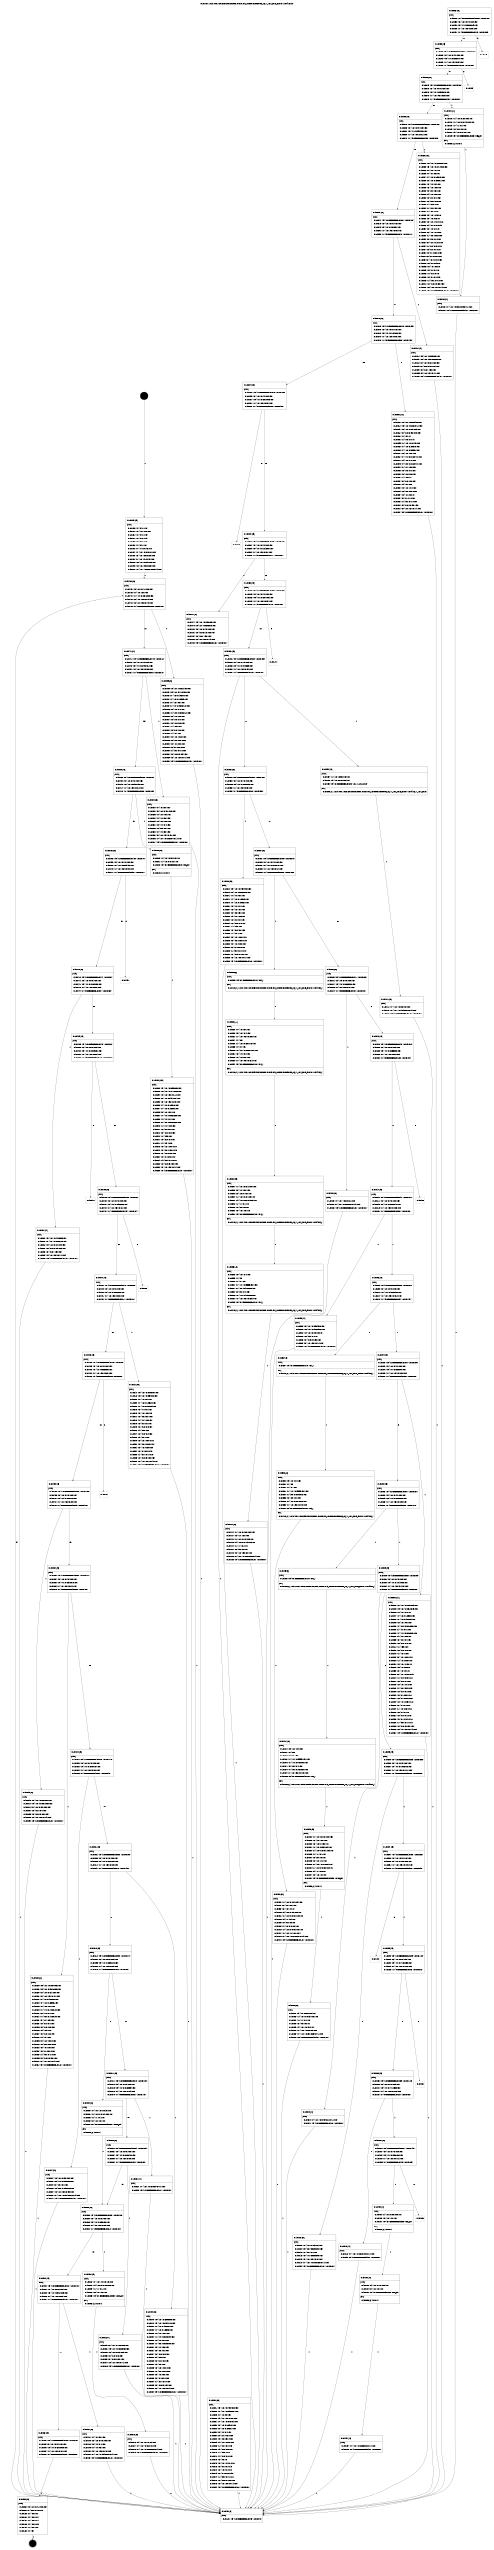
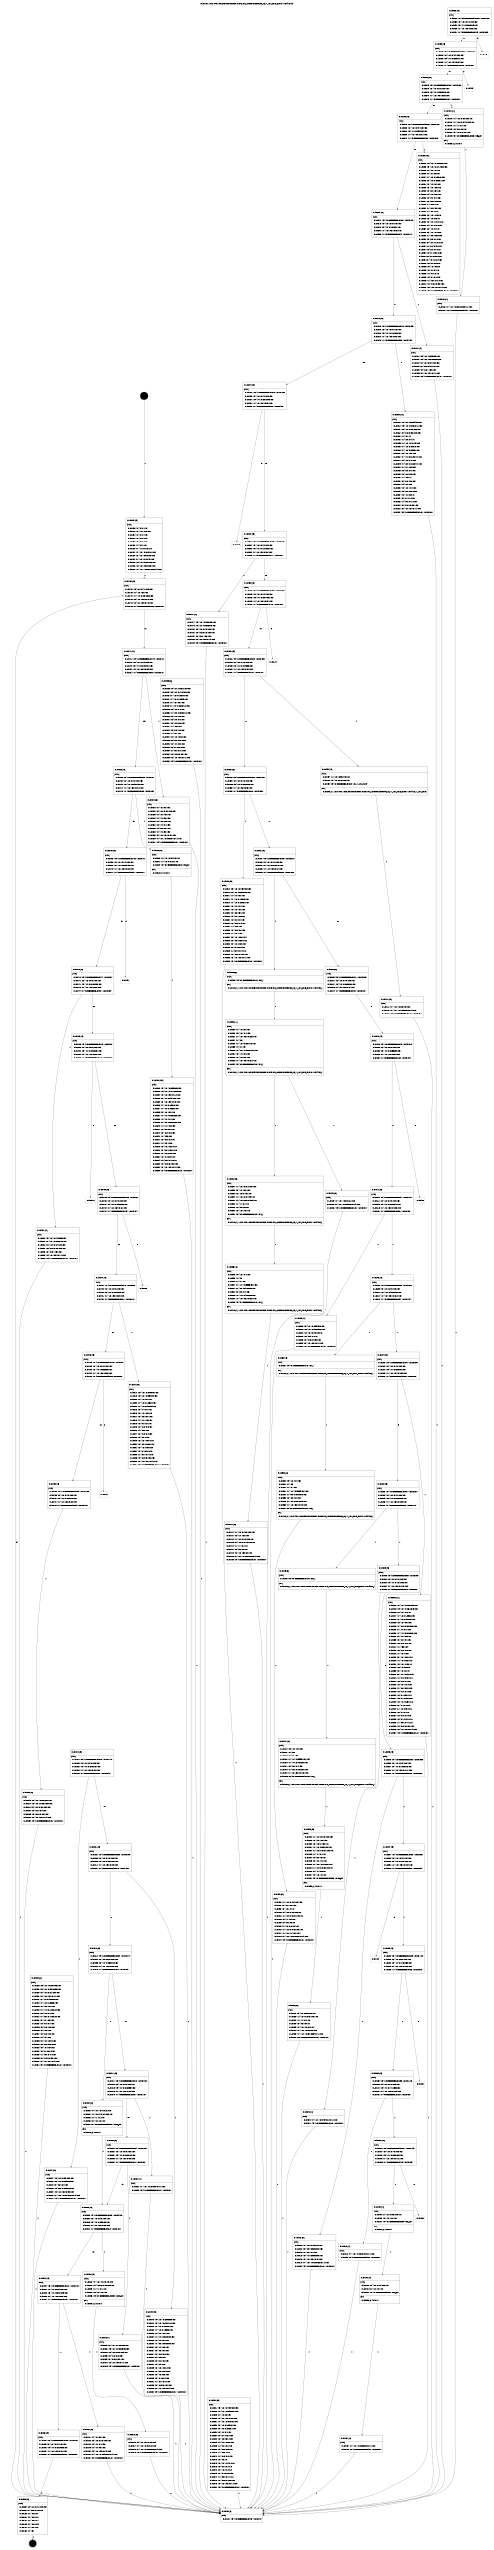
edge "0x40170d [23]" -> "0x401de5 [88]": removed, label "2"
edge "0x401a0f [25]" -> "0x4022f8 [19]": now "0x40209a [44]" -> "0x4022f8 [19]"
node "0x401802 [25]": removed
edge "0x4019c4 [25]" -> "0x402486 [5]": now "0x402177 [27]" -> "0x402486 [5]"
